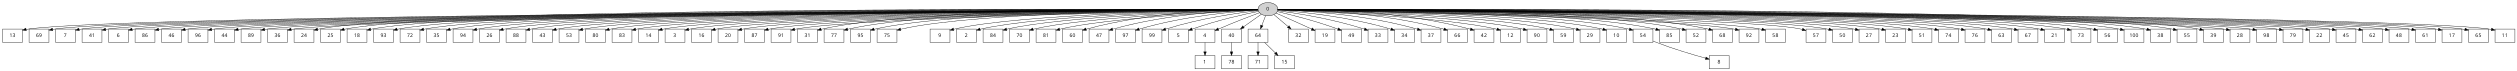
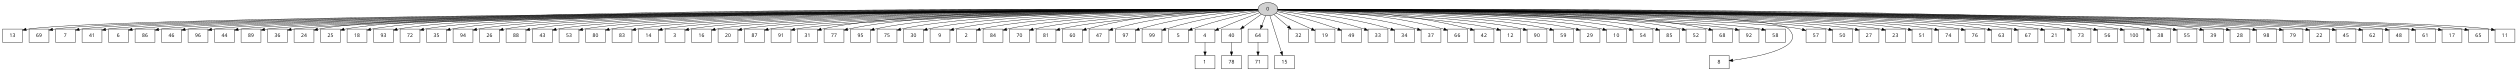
node "30": added
edge "64" -> "15": now "0" -> "15"
edge "54" -> "8": now "0" -> "8"
